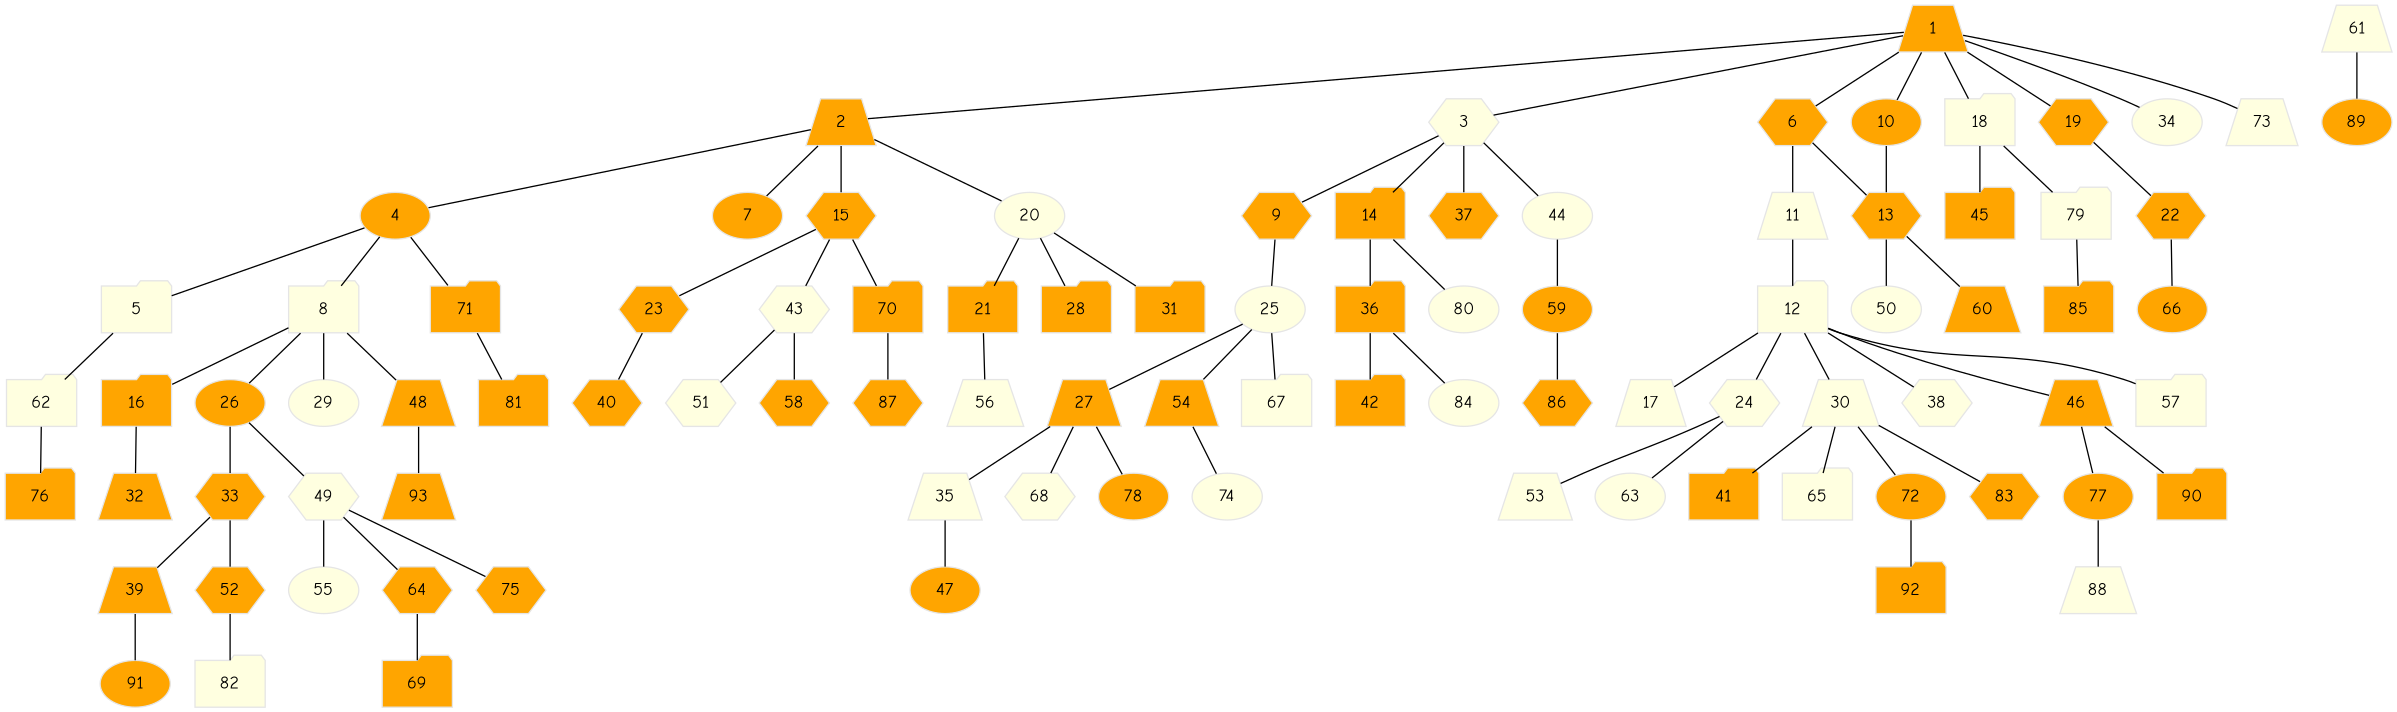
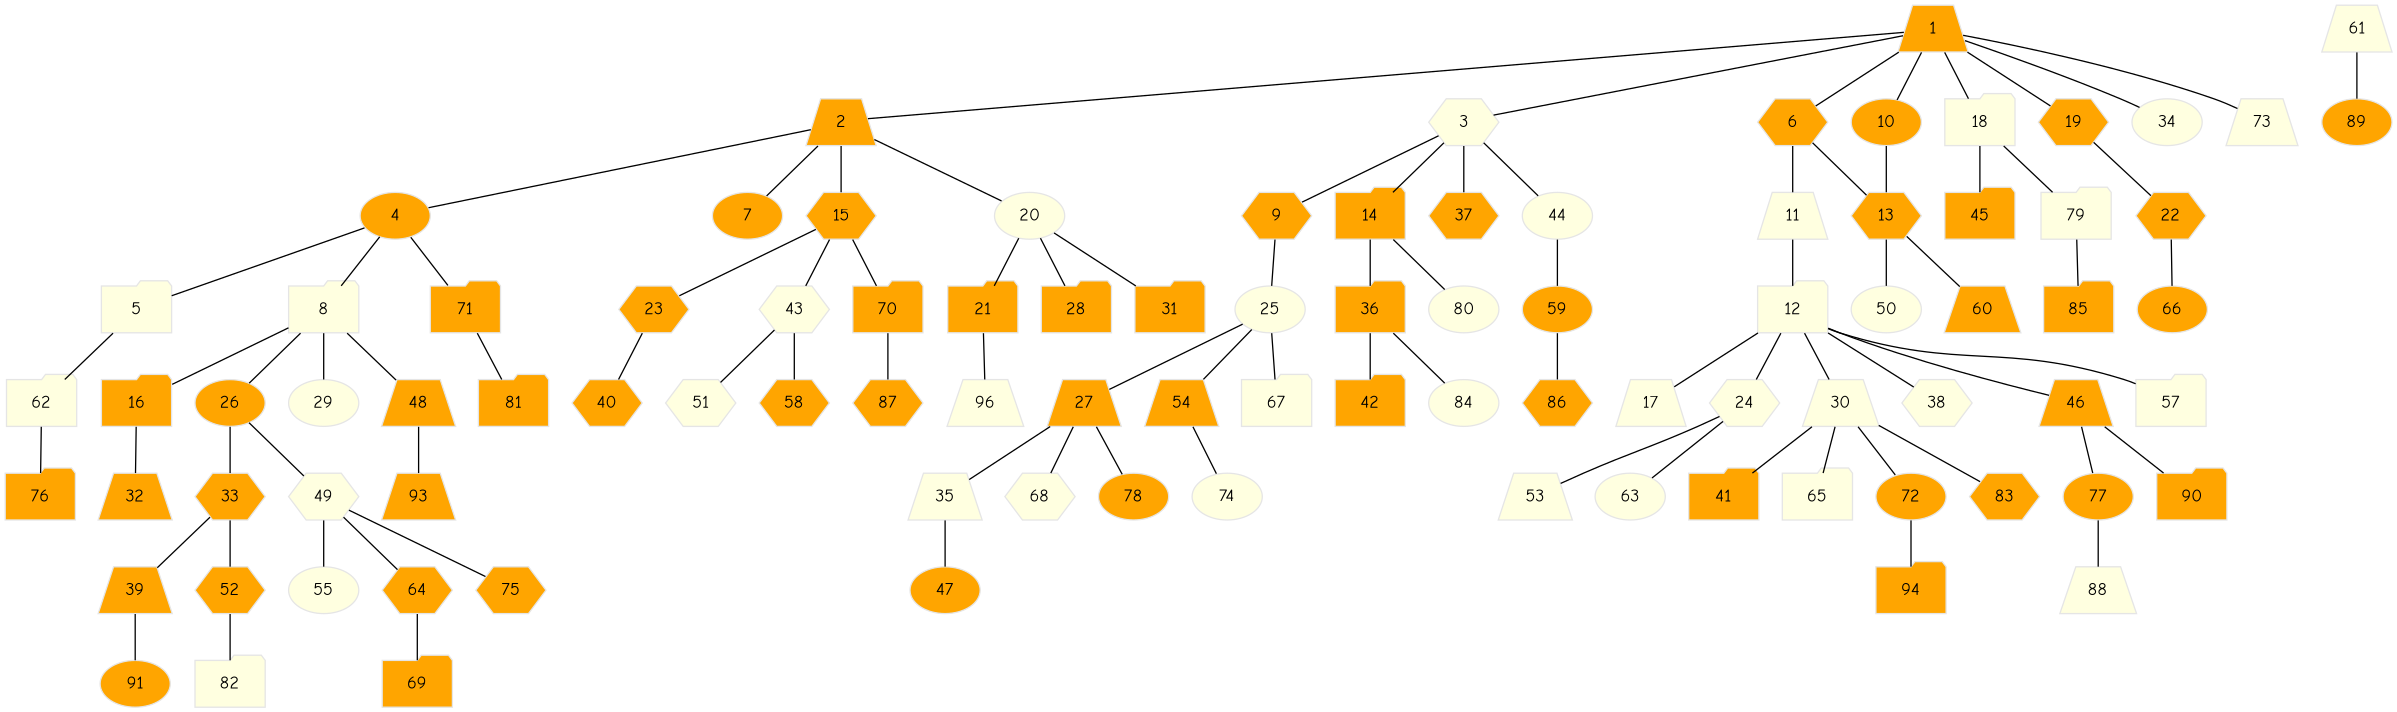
node "56": label "56" -> "96"
node "92": label "92" -> "94"
